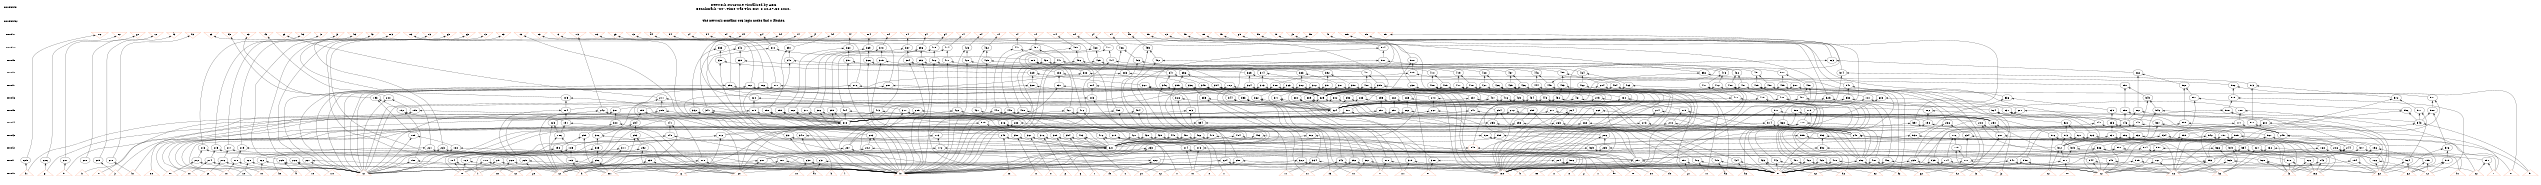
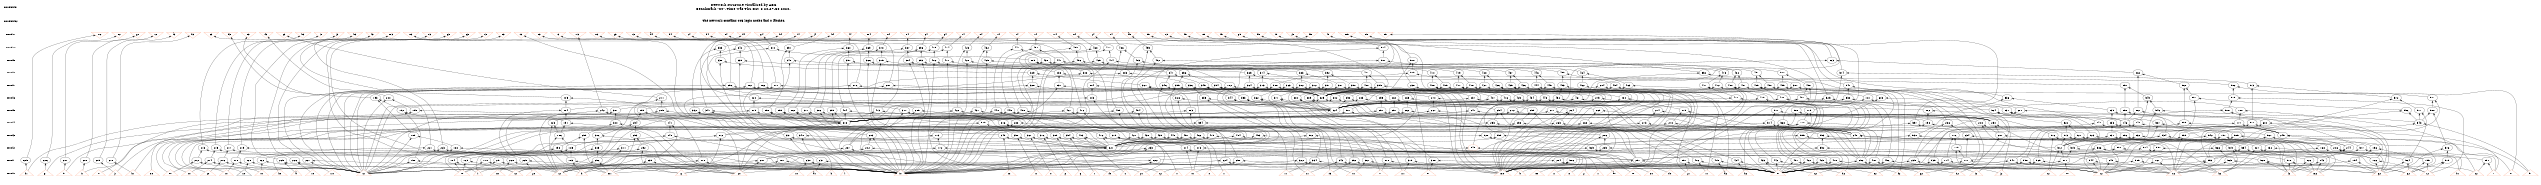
edge "604" -> "445": now "325" -> "445"
edge "318" -> "211": now "318" -> "431"
edge "534" -> "535": added
node "569": added
edge "i1" -> "608": added
